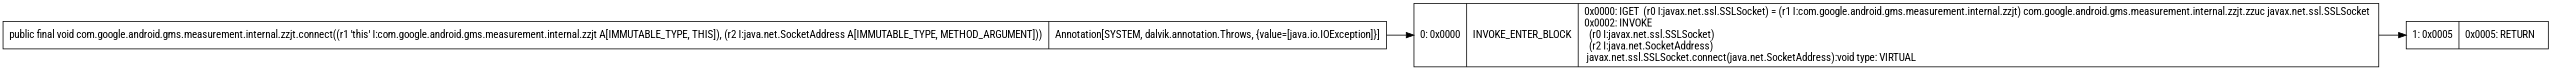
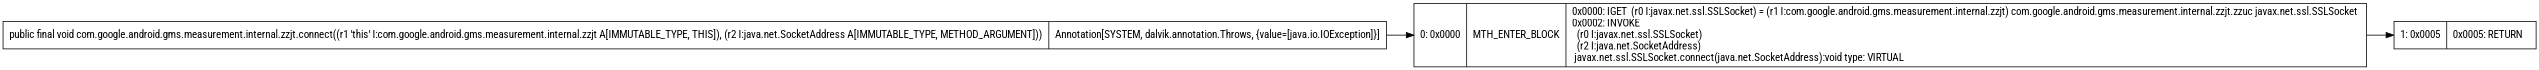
node "0: 0x0000": text "INVOKE_ENTER_BLOCK" -> "MTH_ENTER_BLOCK"
